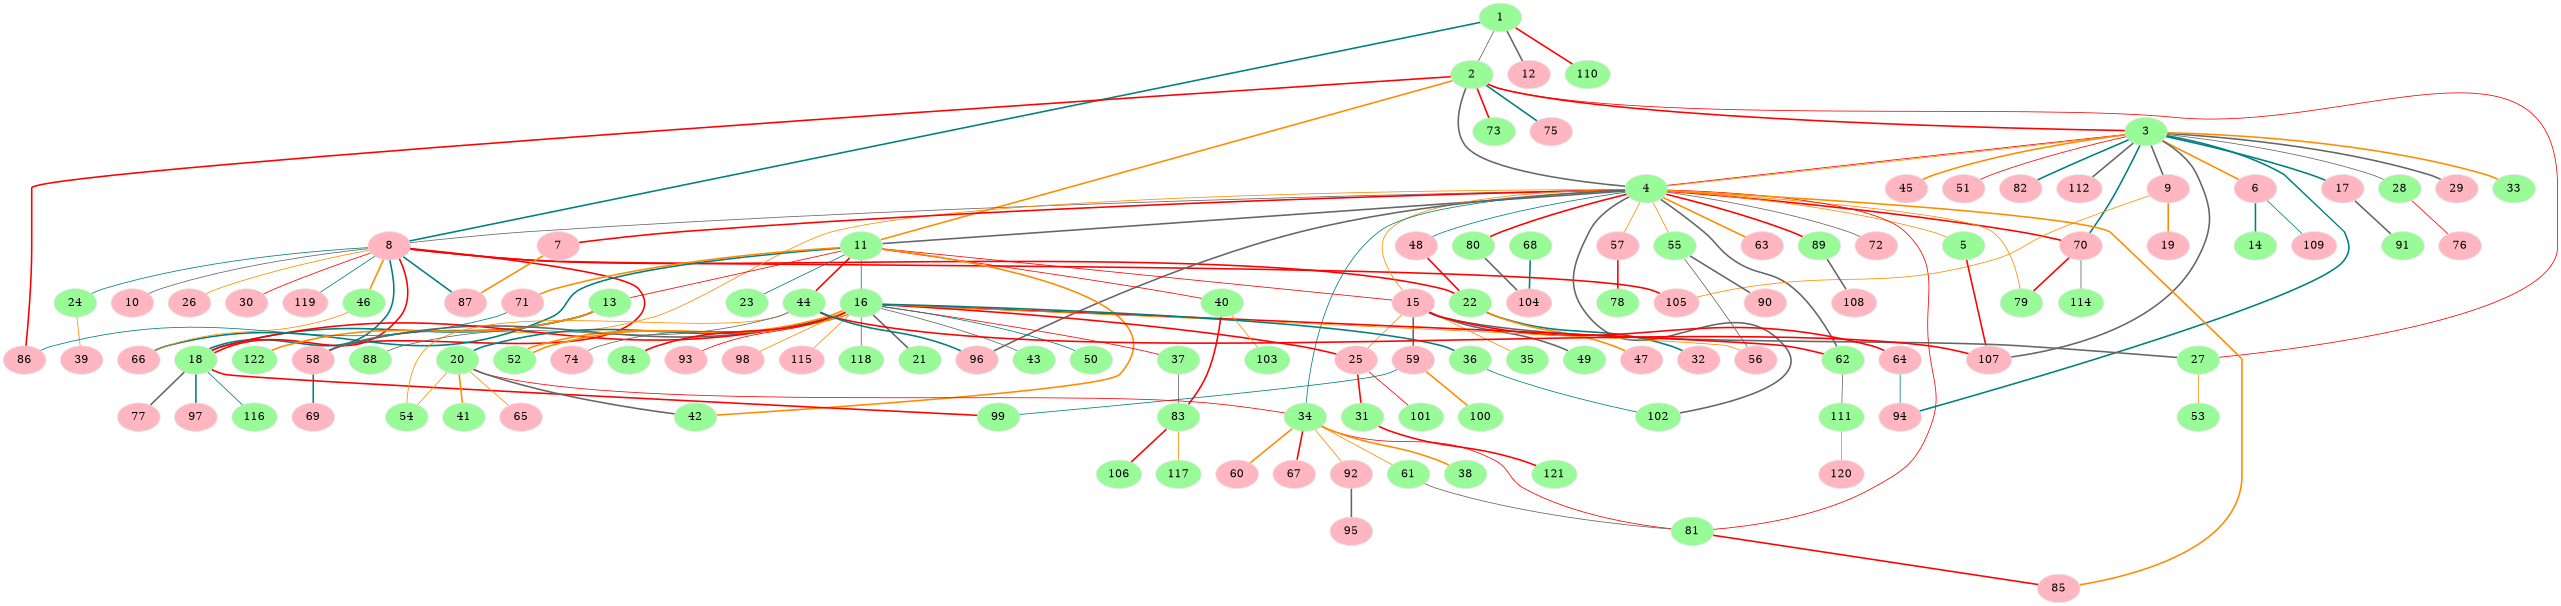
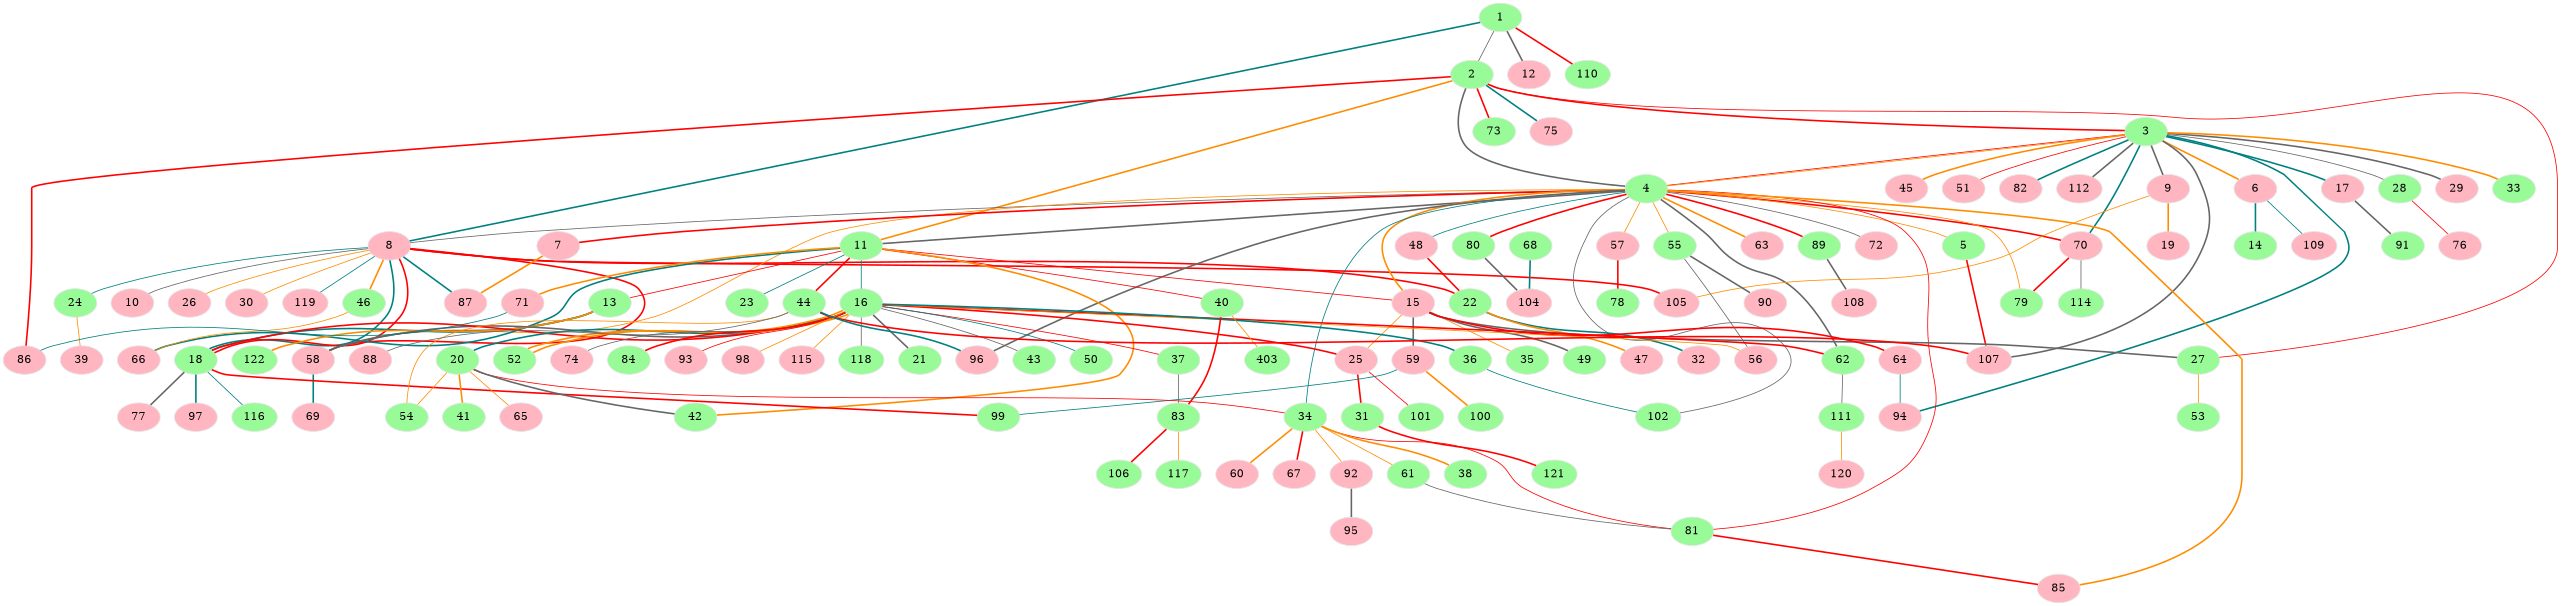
edge "4" -- "15": style solid -> bold
edge "8" -- "30": color red -> darkorange
edge "4" -- "102": style bold -> solid
node "88": fillcolor palegreen -> lightpink
node "103": label "103" -> "403"
